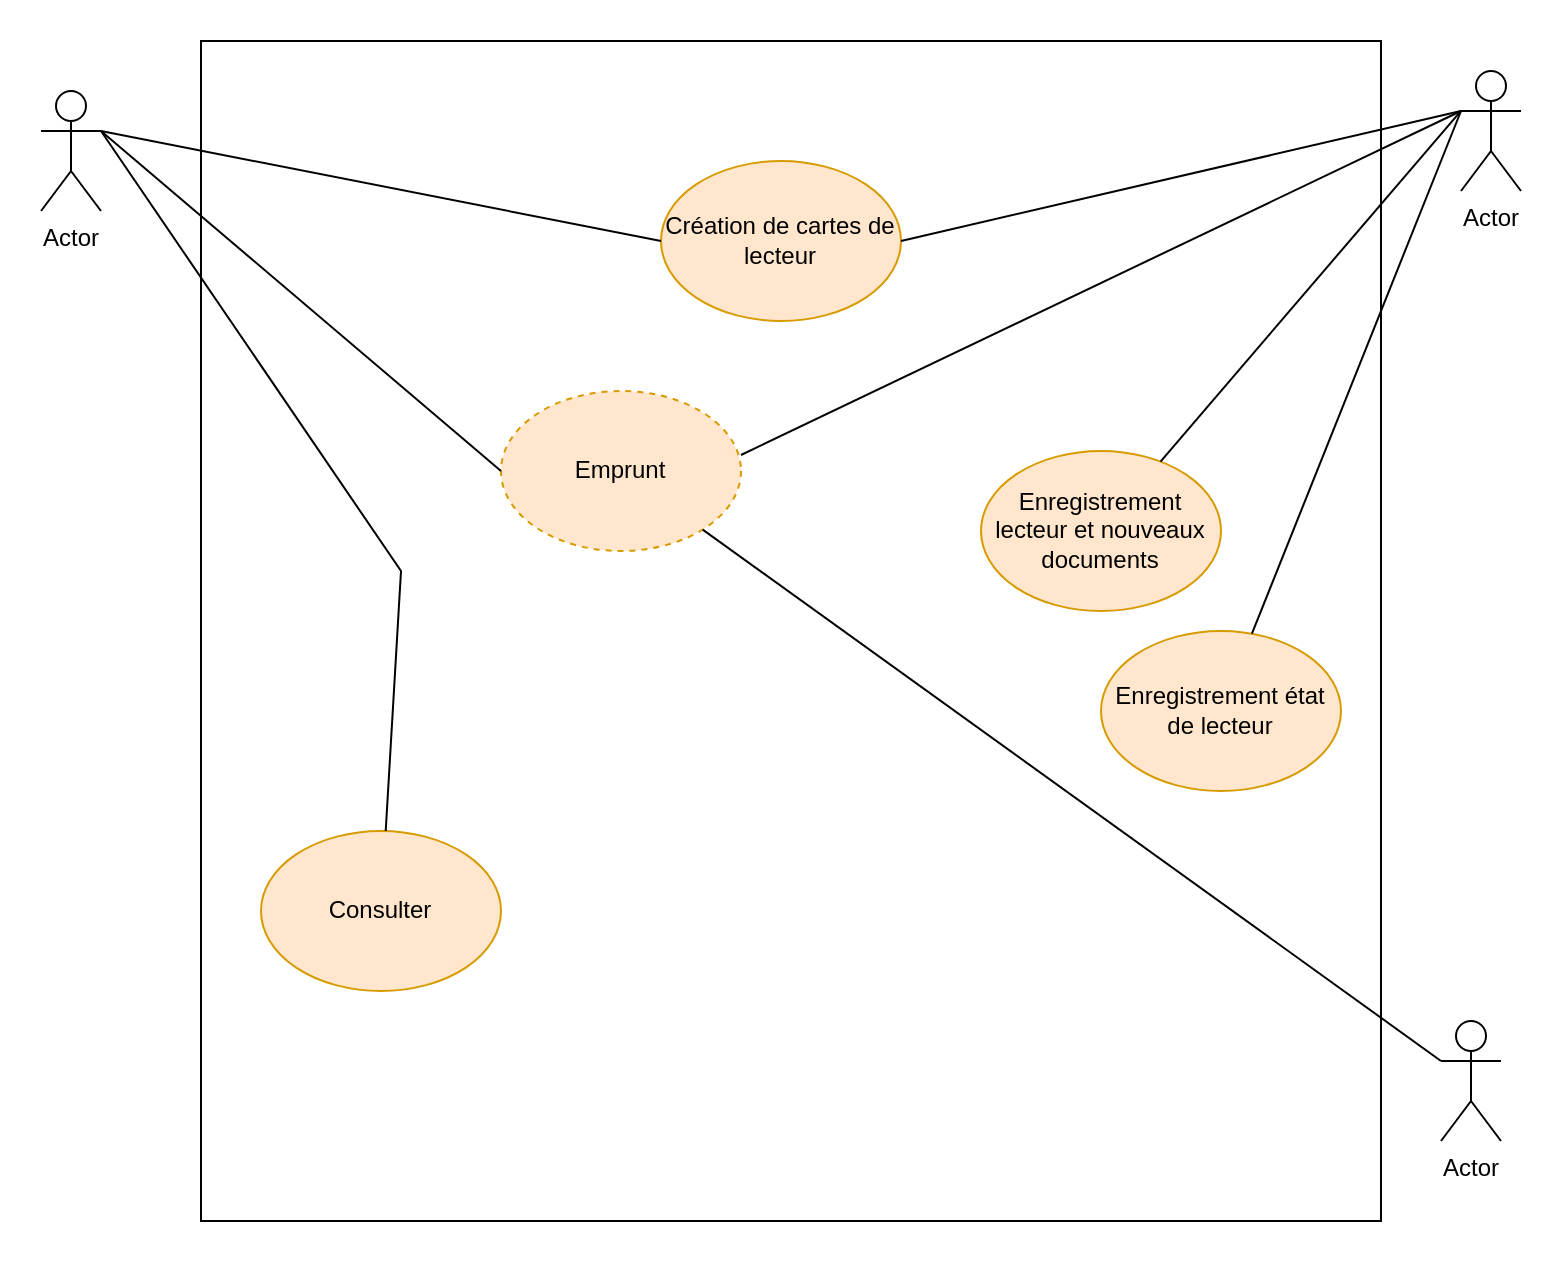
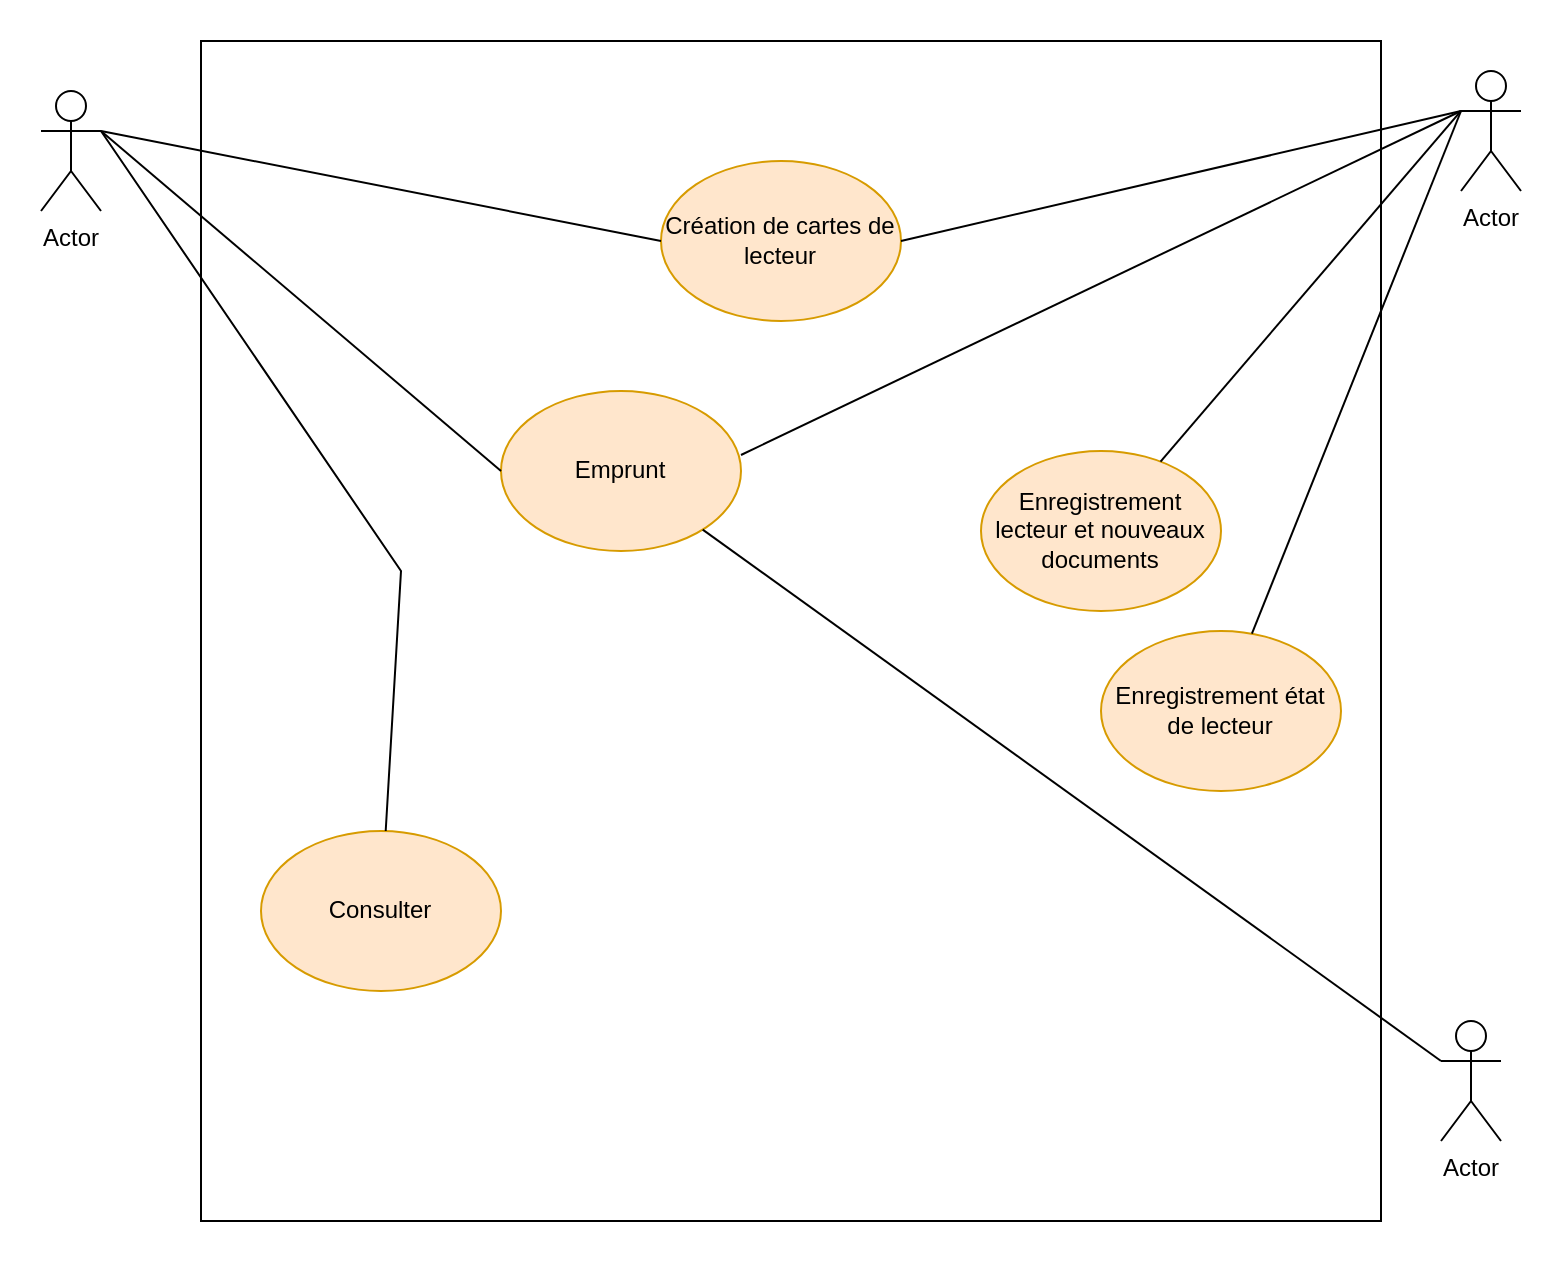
node "Emprunt": style dashed -> solid
